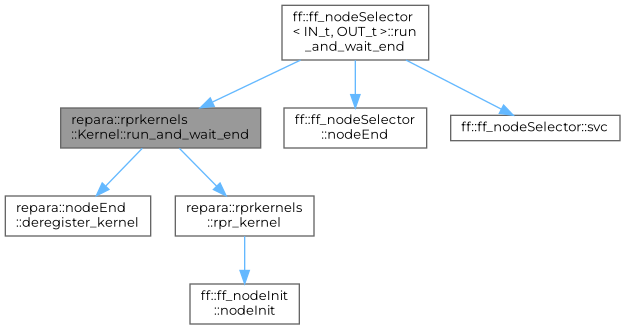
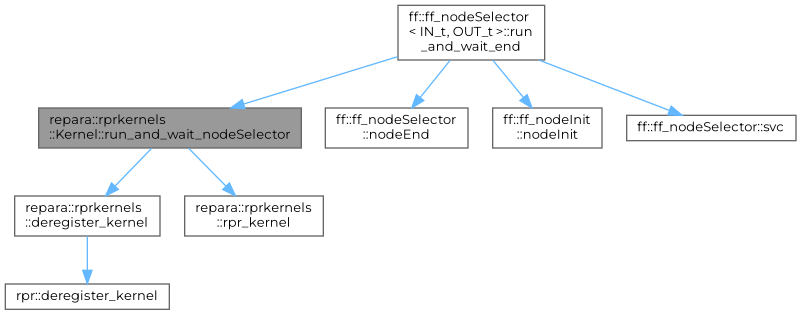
node "repara::rprkernels ::Kernel::run_and_wait_end": label "repara::rprkernels ::Kernel::run_and_wait_end" -> "repara::rprkernels ::Kernel::run_and_wait_nodeSelector"
node "repara::nodeEnd ::deregister_kernel": label "repara::nodeEnd ::deregister_kernel" -> "repara::rprkernels ::deregister_kernel"
edge "repara::rprkernels ::rpr_kernel" -> "ff::ff_nodeInit ::nodeInit": now "ff::ff_nodeSelector < IN_t, OUT_t >::run _and_wait_end" -> "ff::ff_nodeInit ::nodeInit"
node "rpr::deregister_kernel": added
